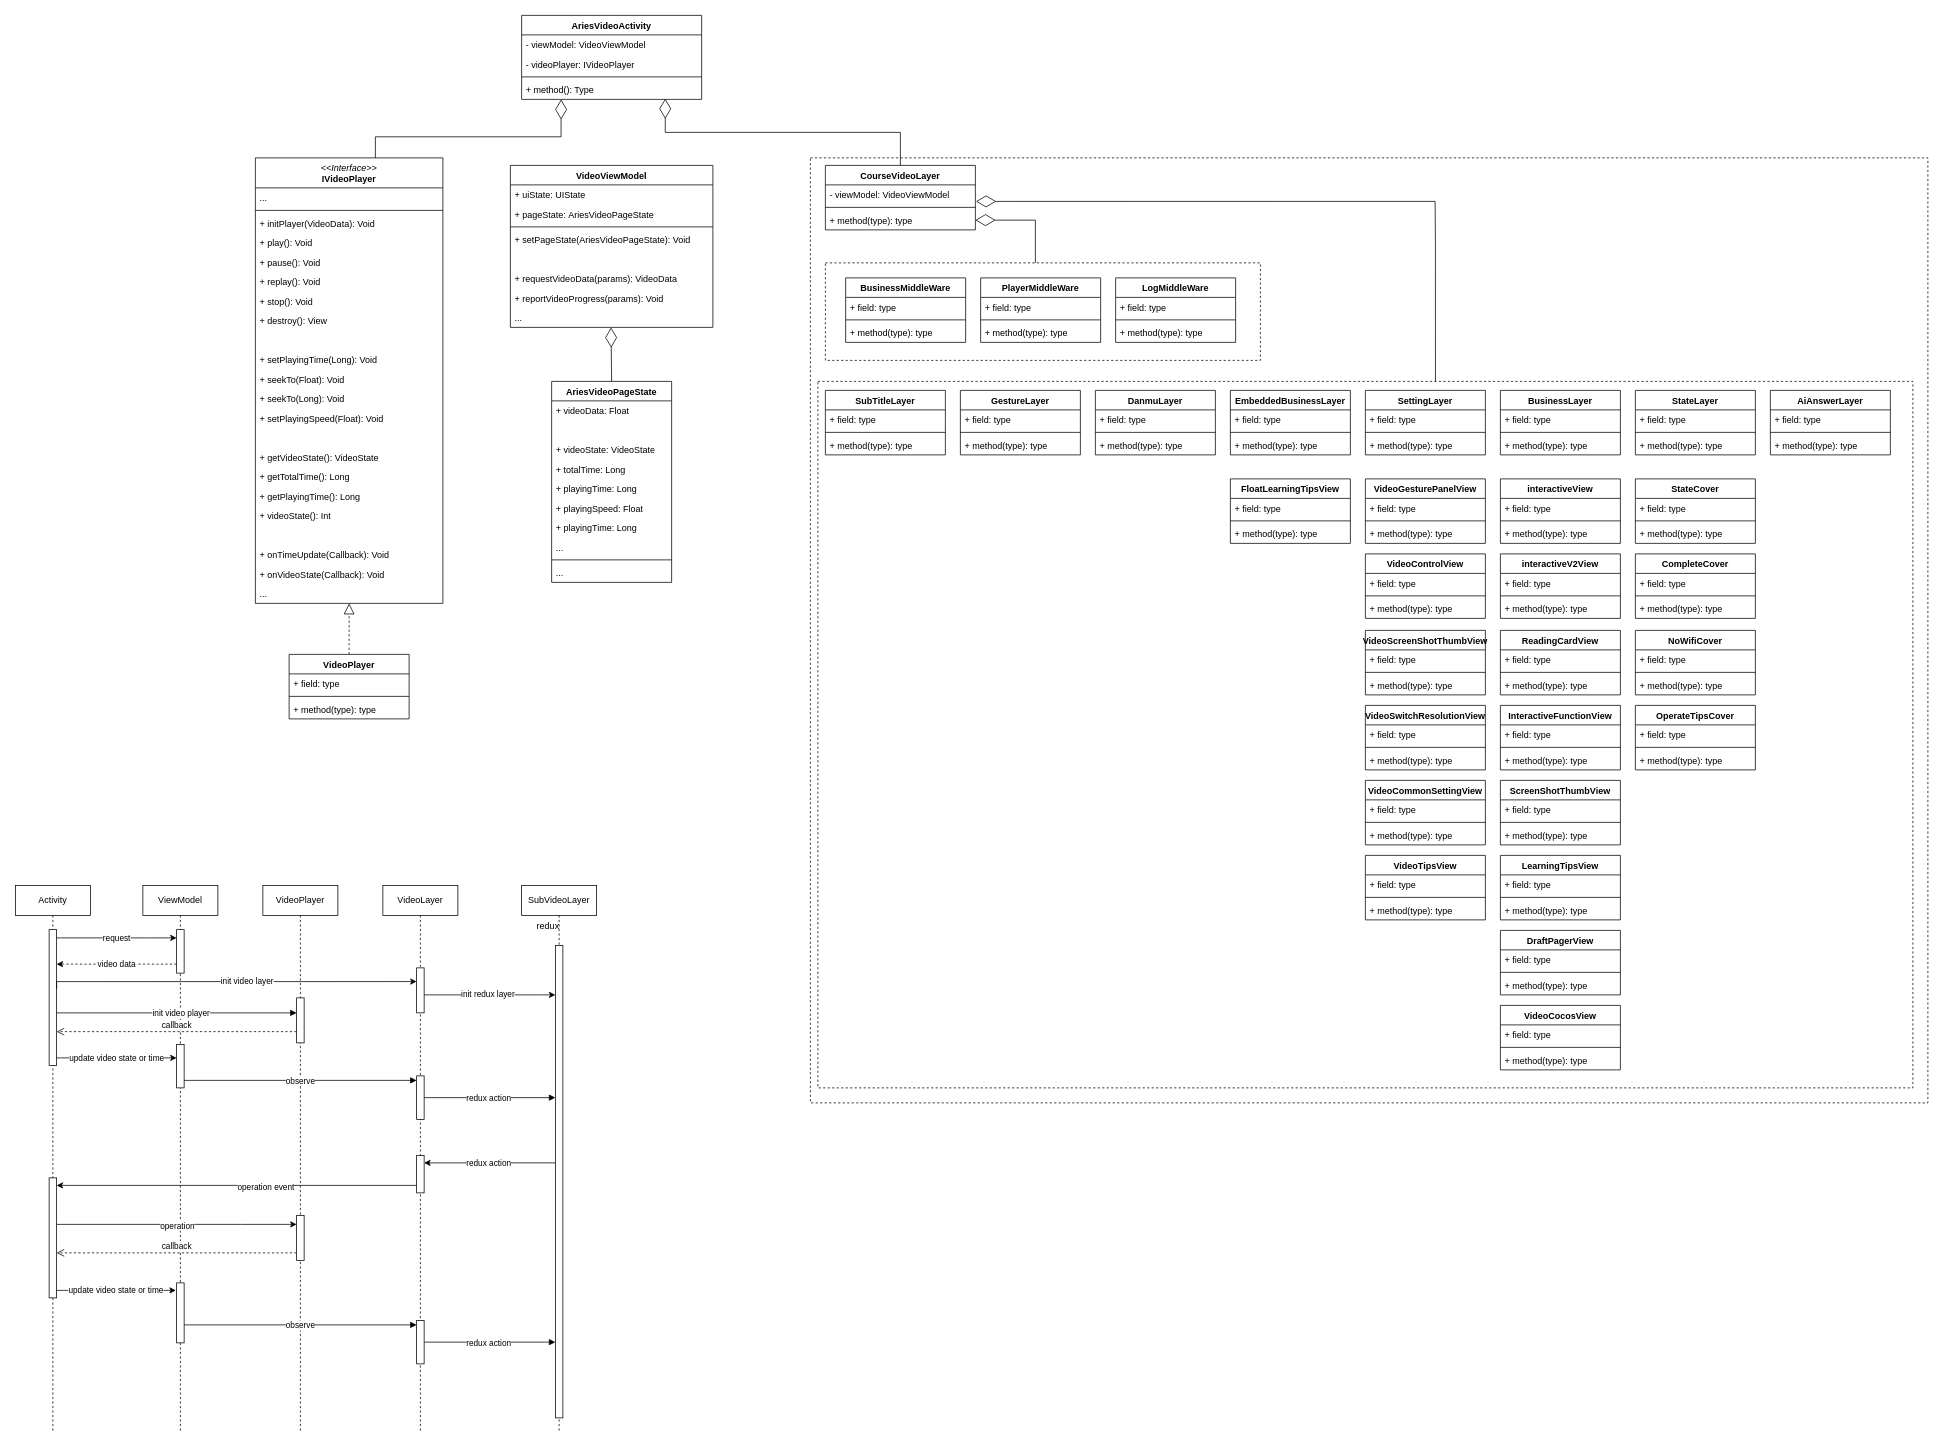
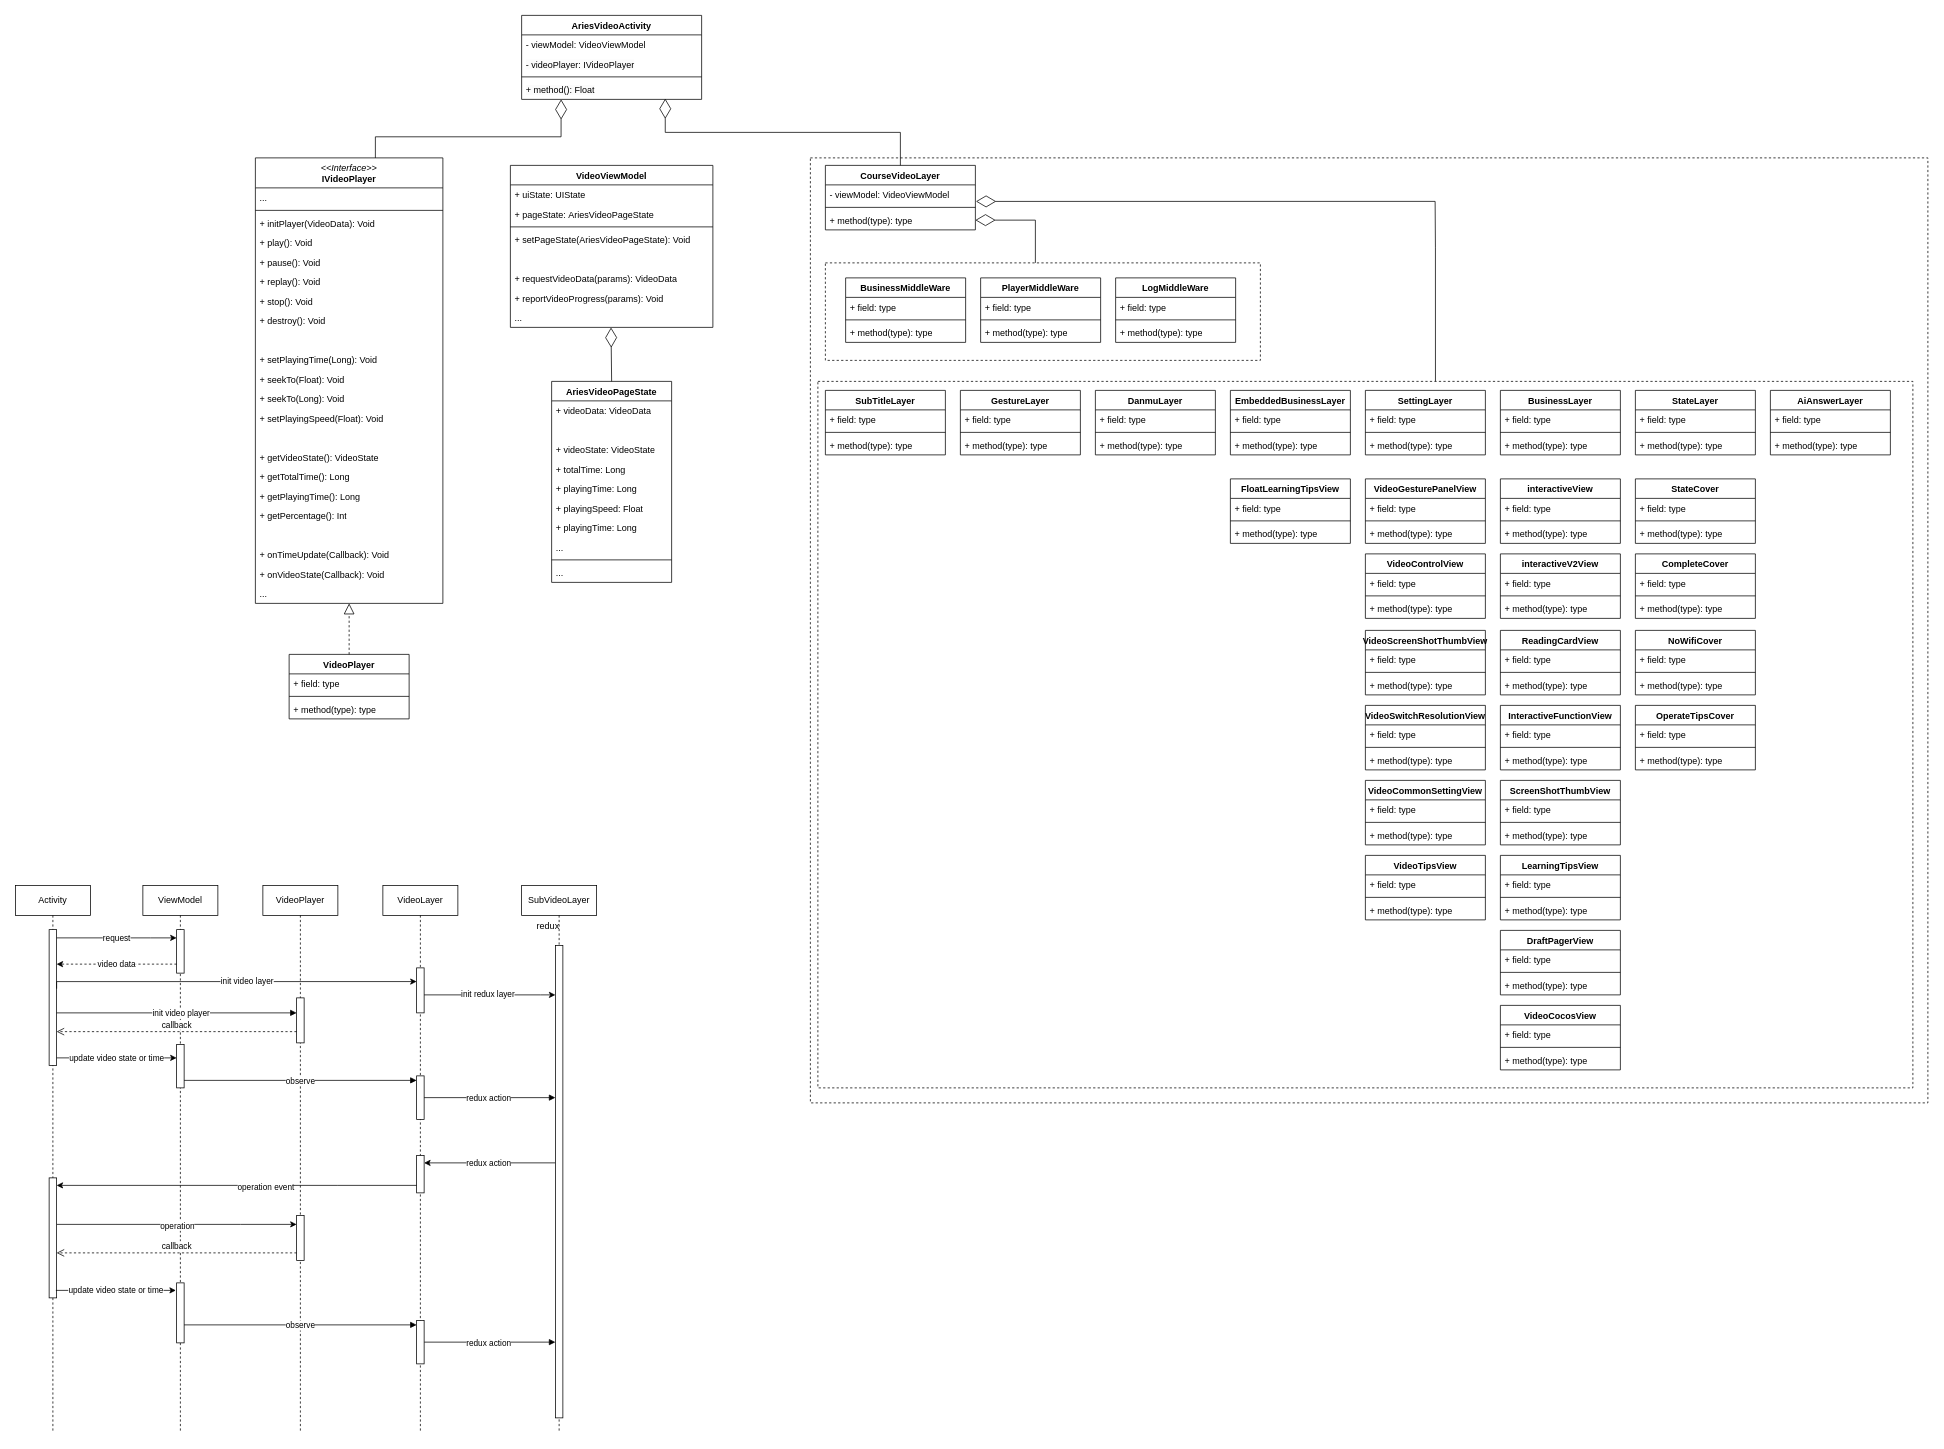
node "+ method(): Type": label "+ method(): Type" -> "+ method(): Float"
node "+ destroy(): View": label "+ destroy(): View" -> "+ destroy(): Void"
node "+ videoData: Float": label "+ videoData: Float" -> "+ videoData: VideoData"
node "+ videoState(): Int": label "+ videoState(): Int" -> "+ getPercentage(): Int"
